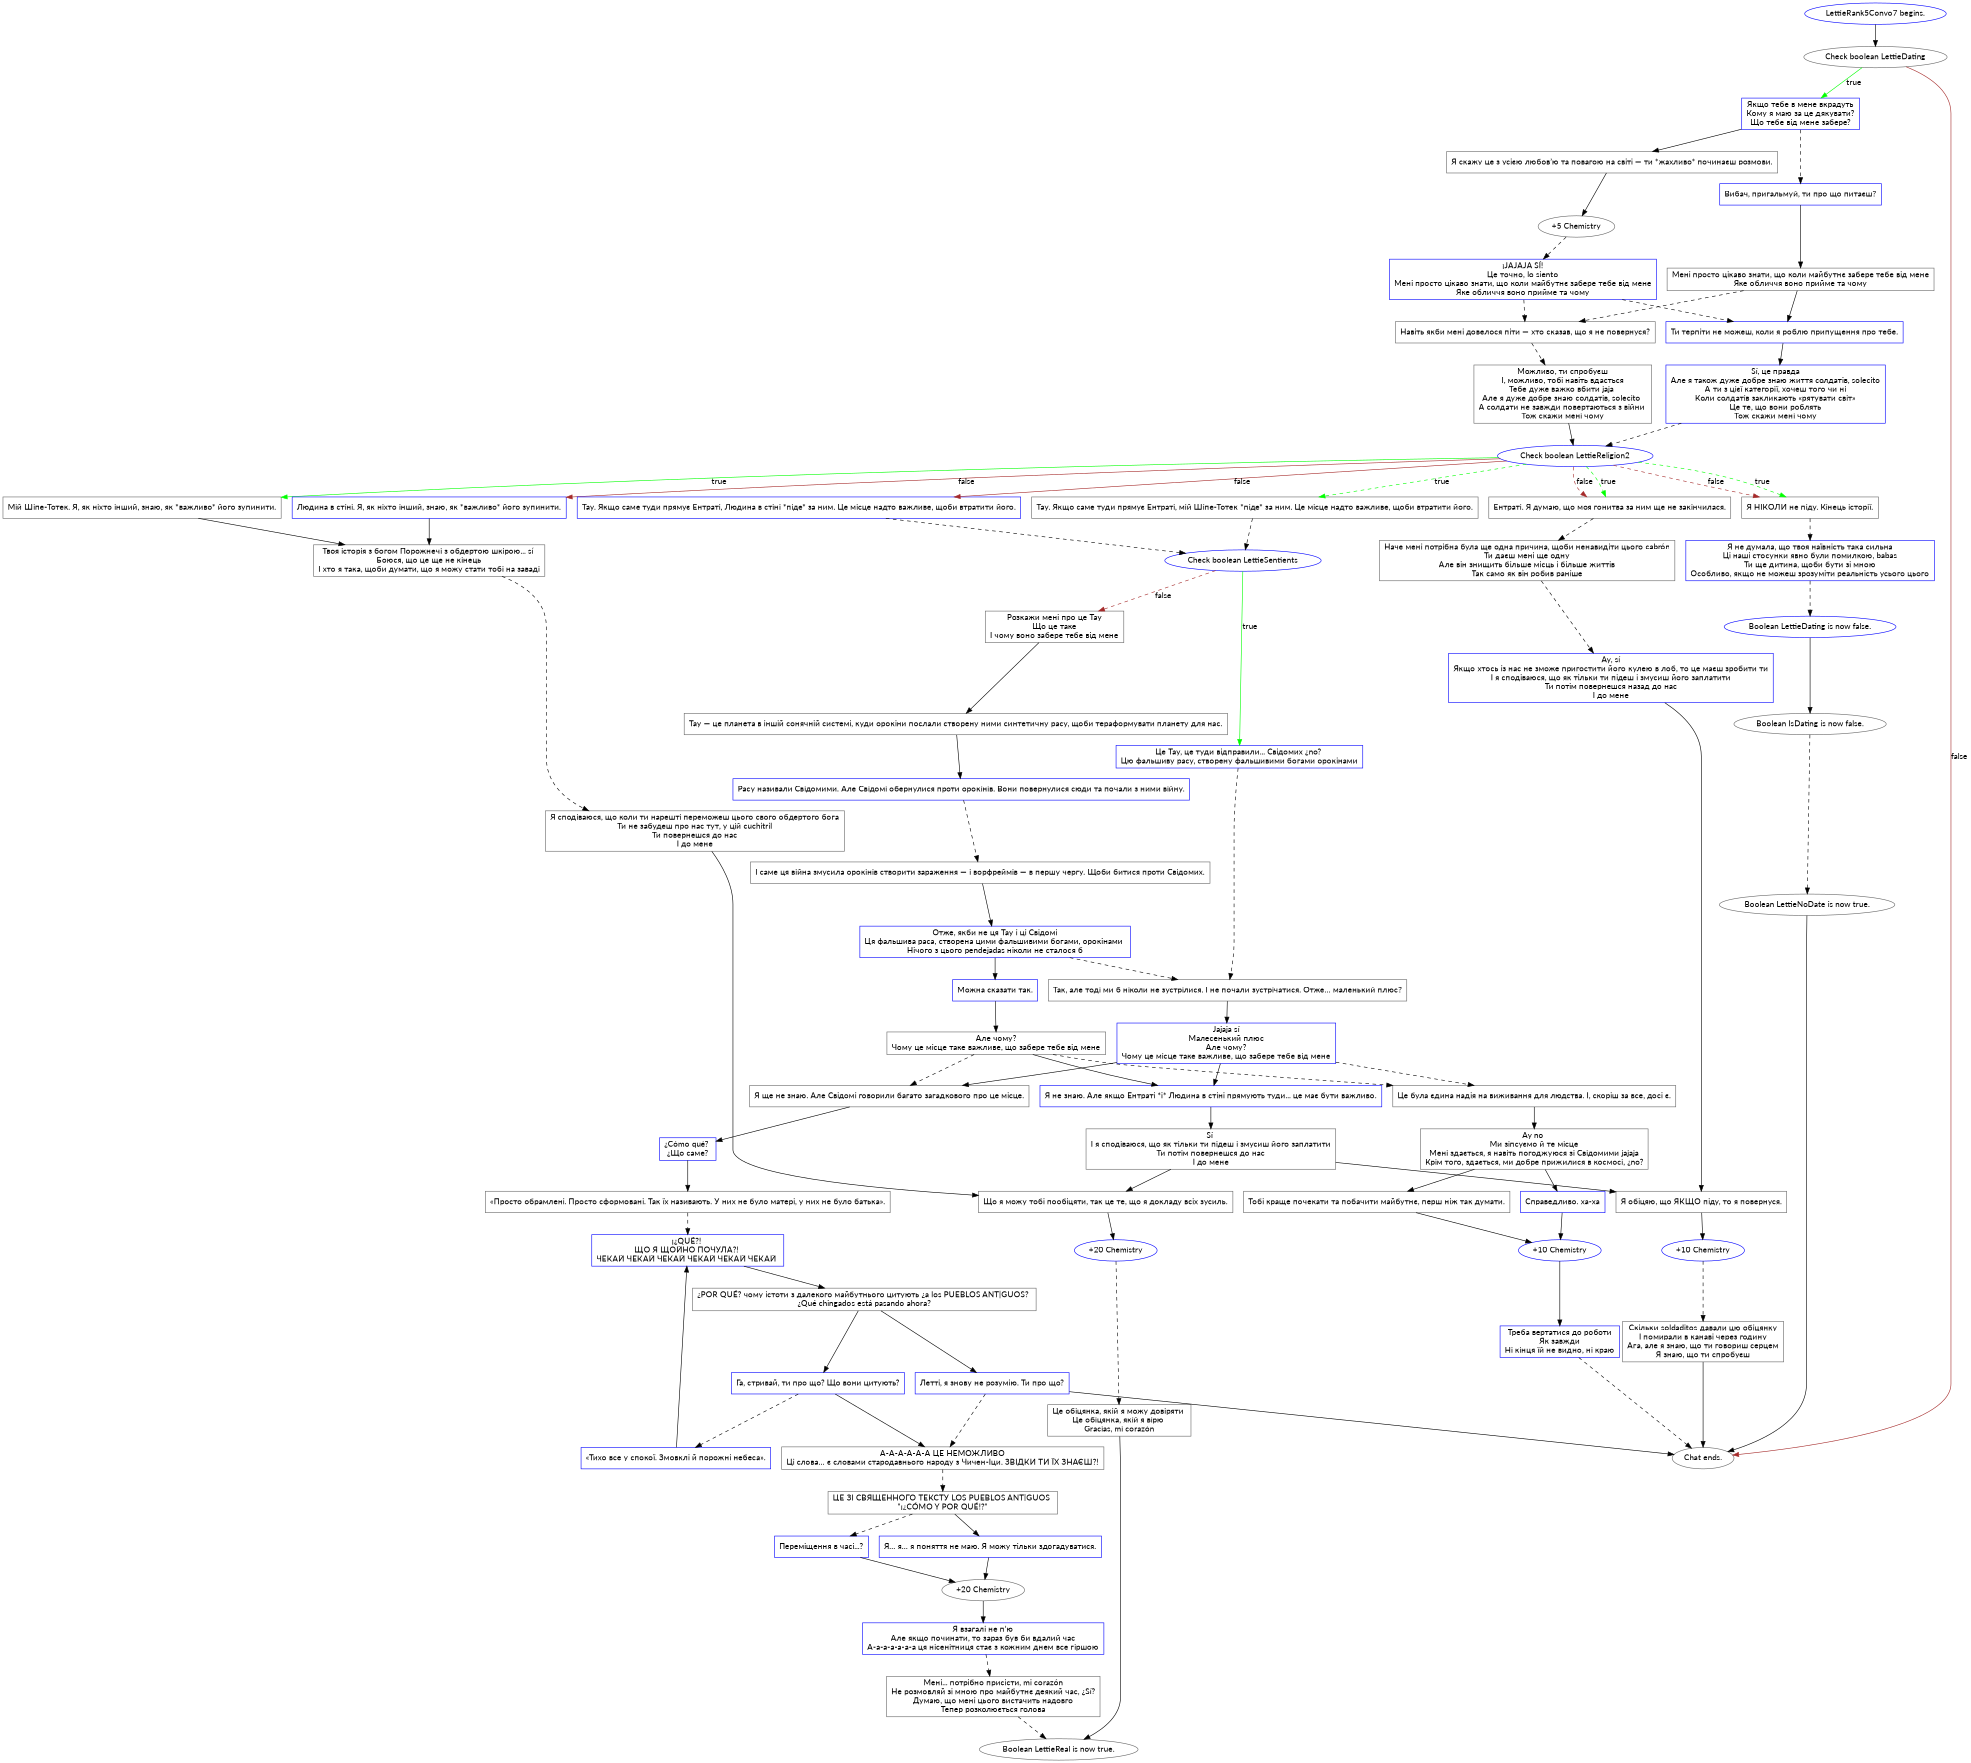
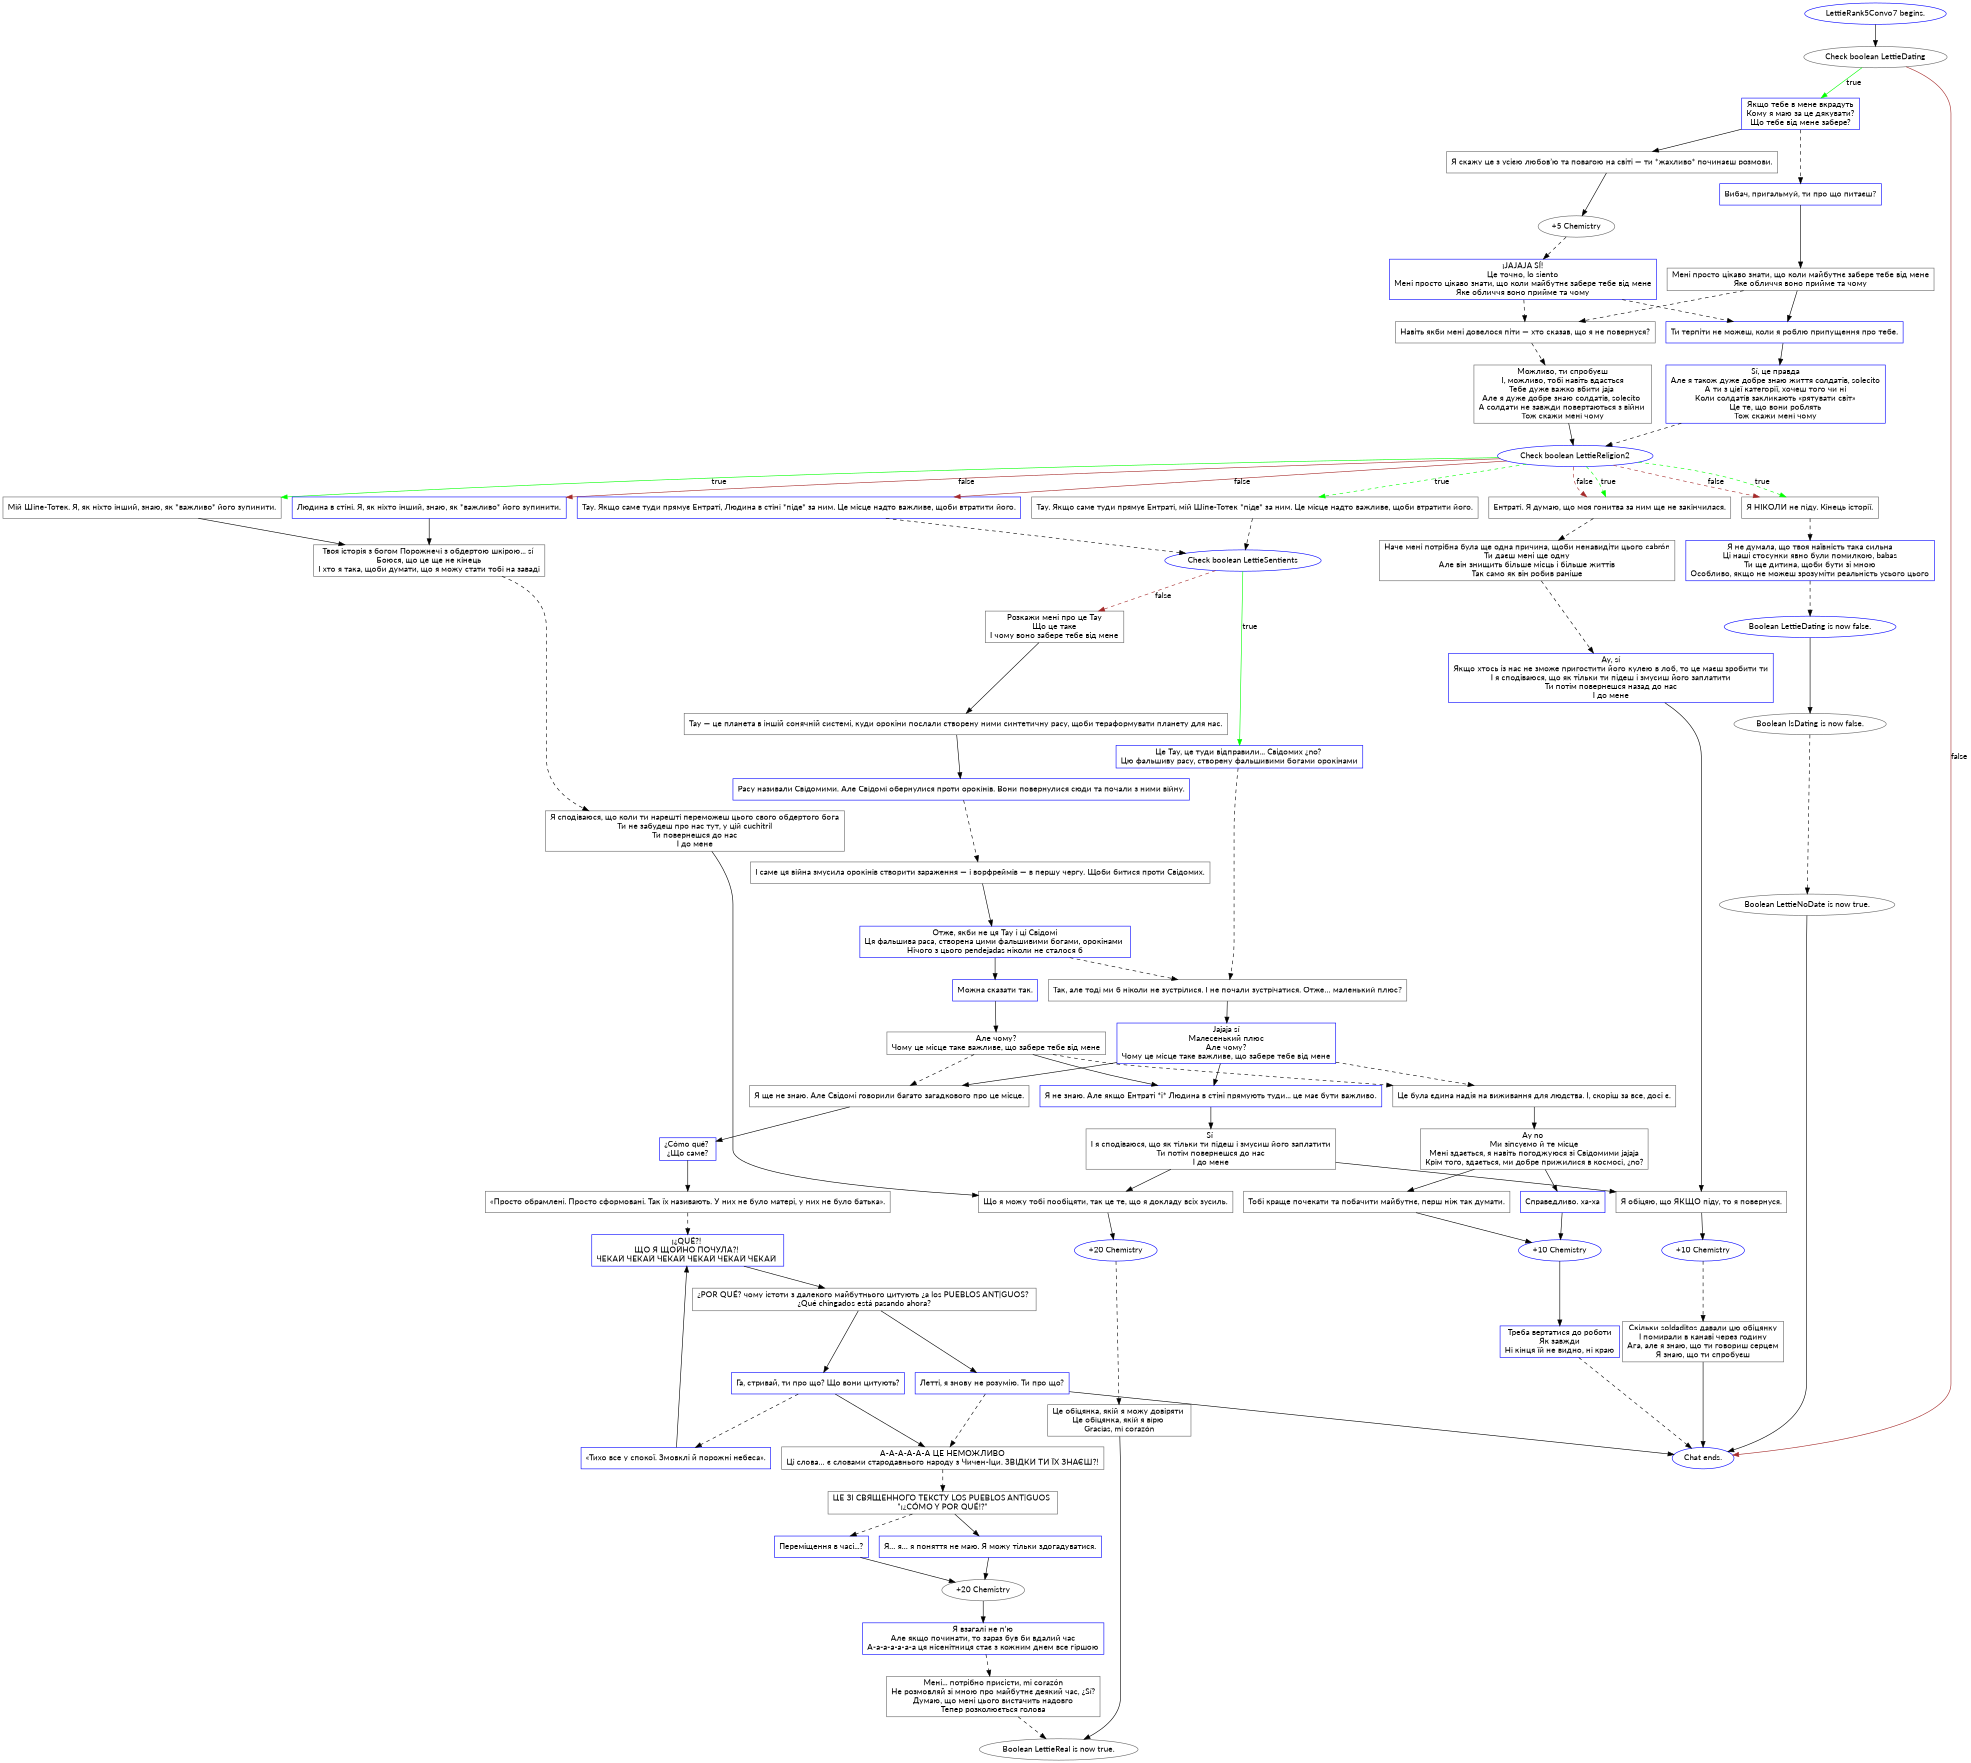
node "Chat ends.": color gray40 -> blue
